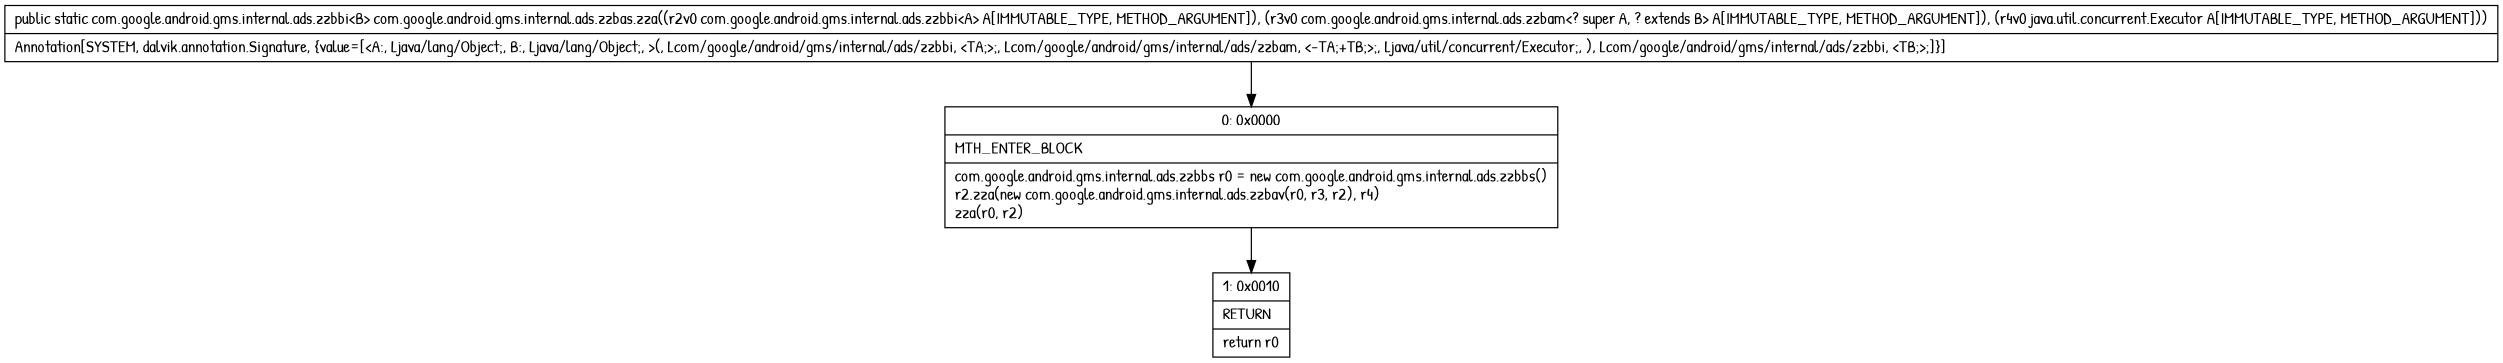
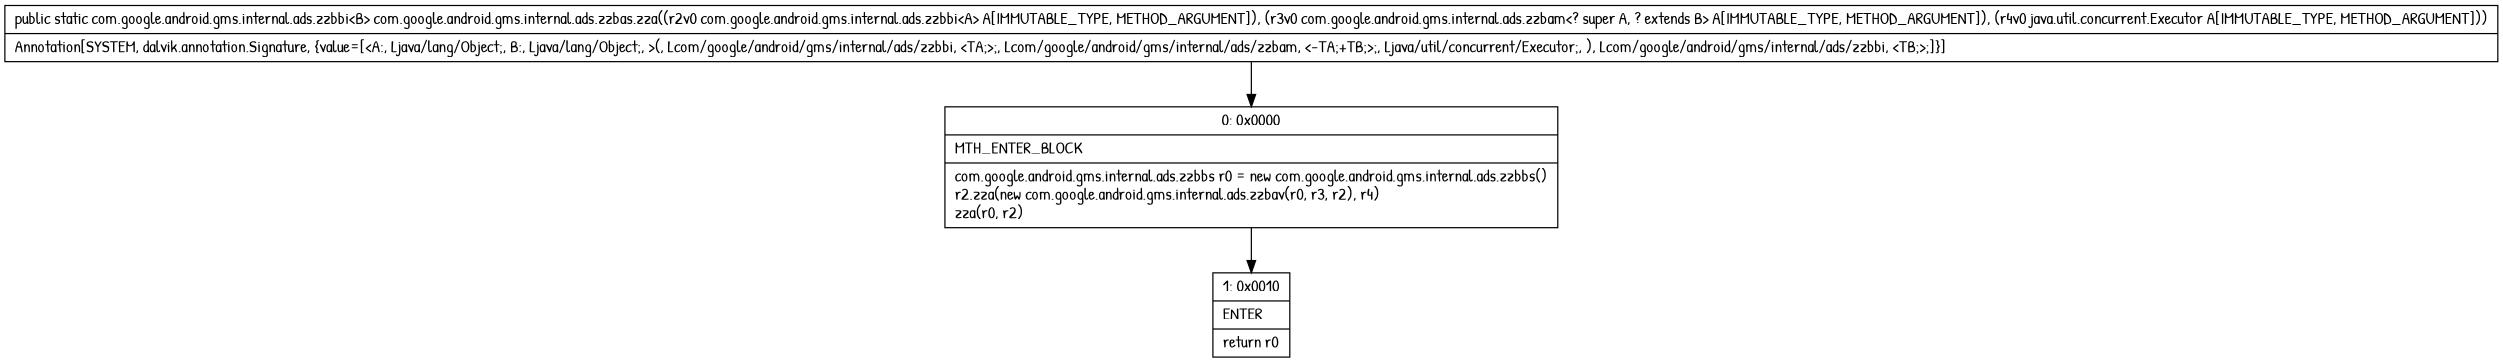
node "1: 0x0010": text "RETURN" -> "ENTER"
